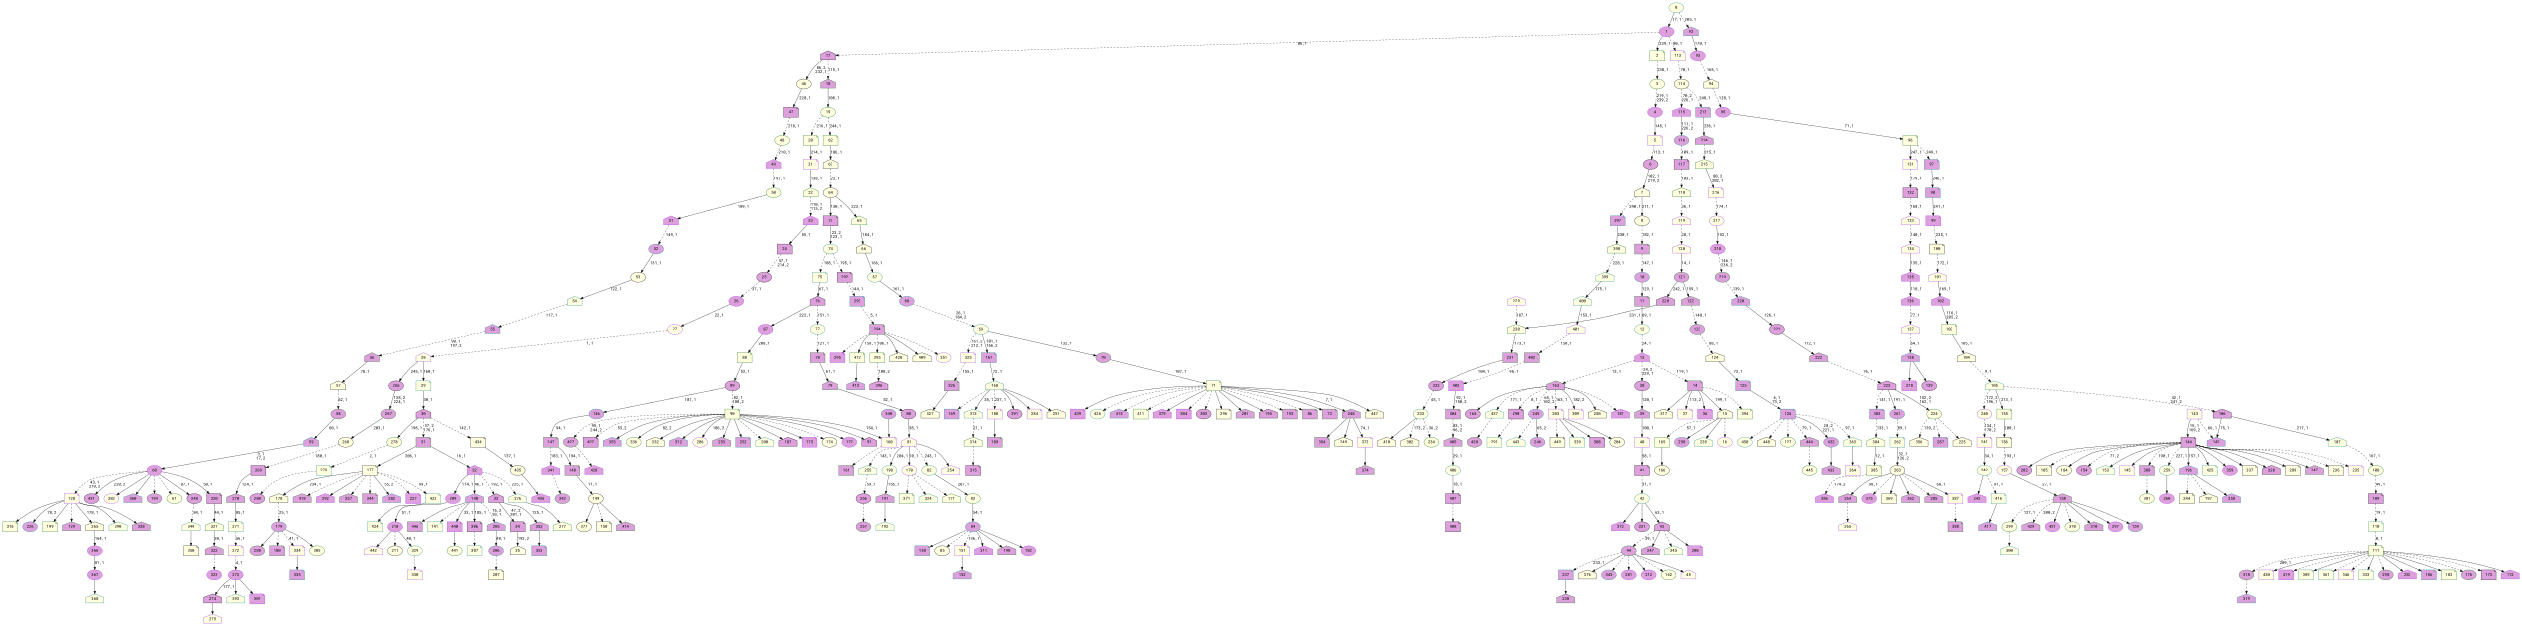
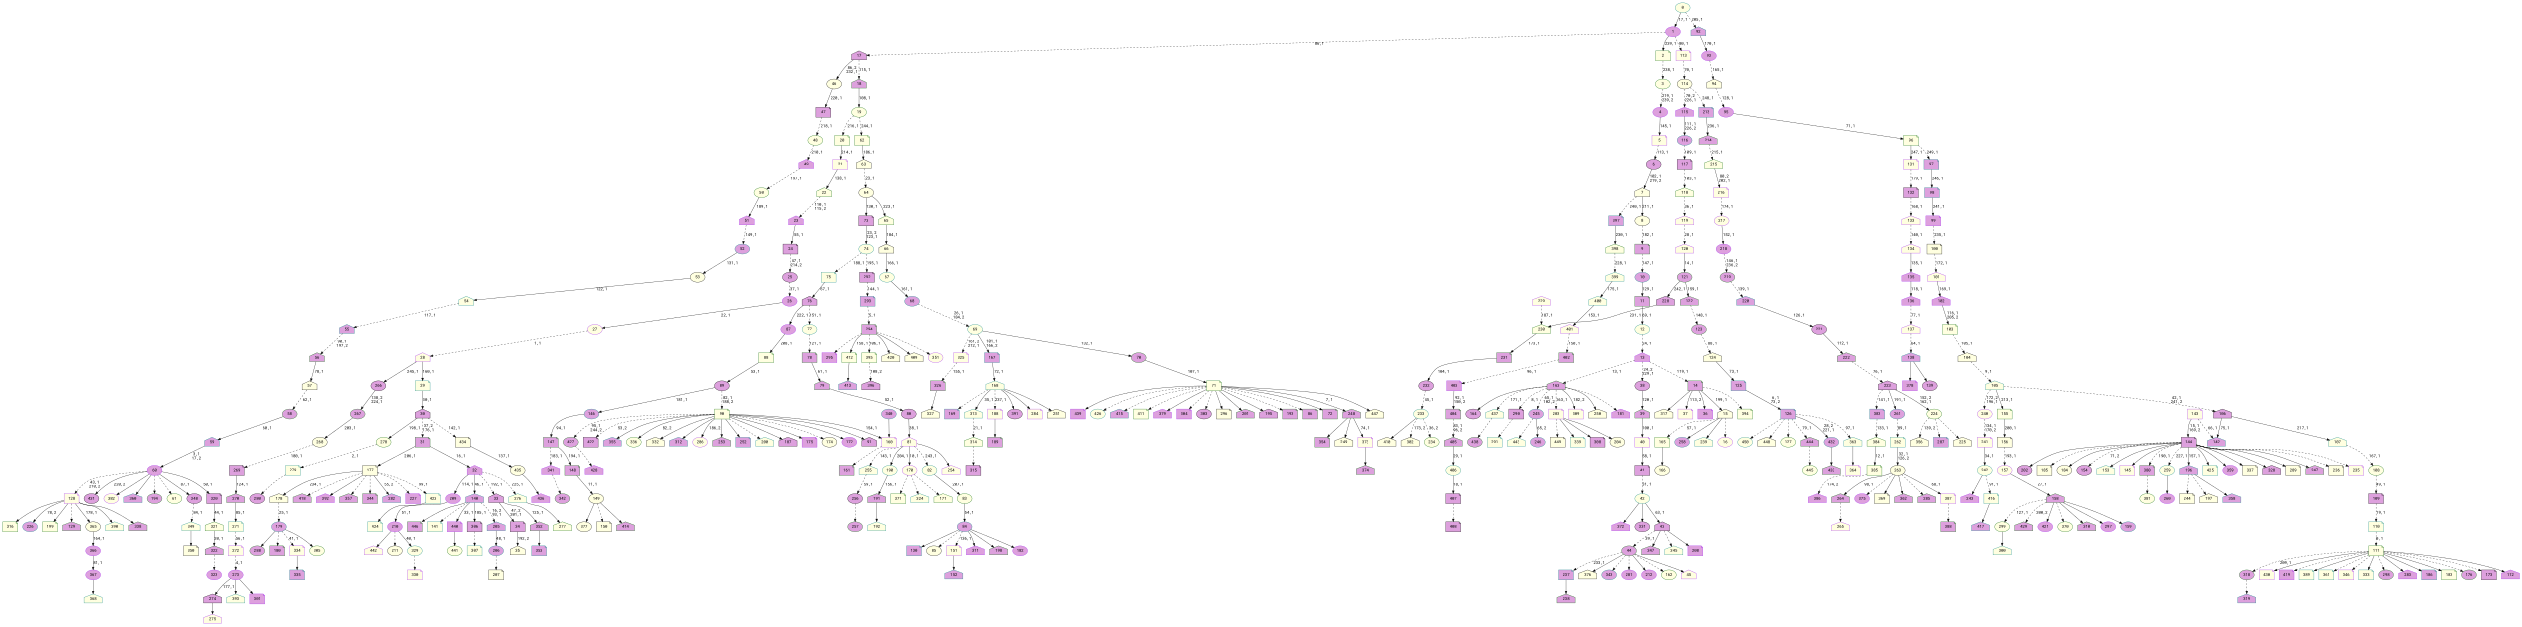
edge "103" -> "104": style solid -> dashed
node "365": shape house -> ellipse
edge "299" -> "300": style dashed -> solid
